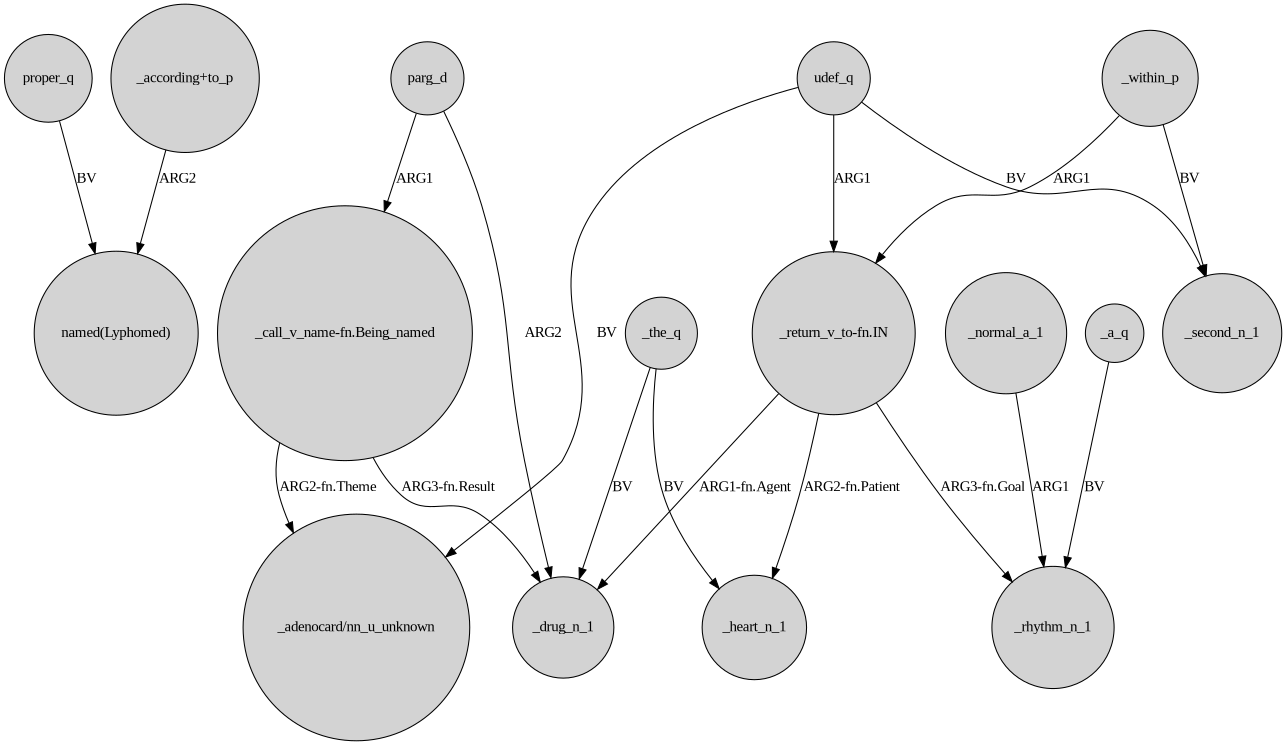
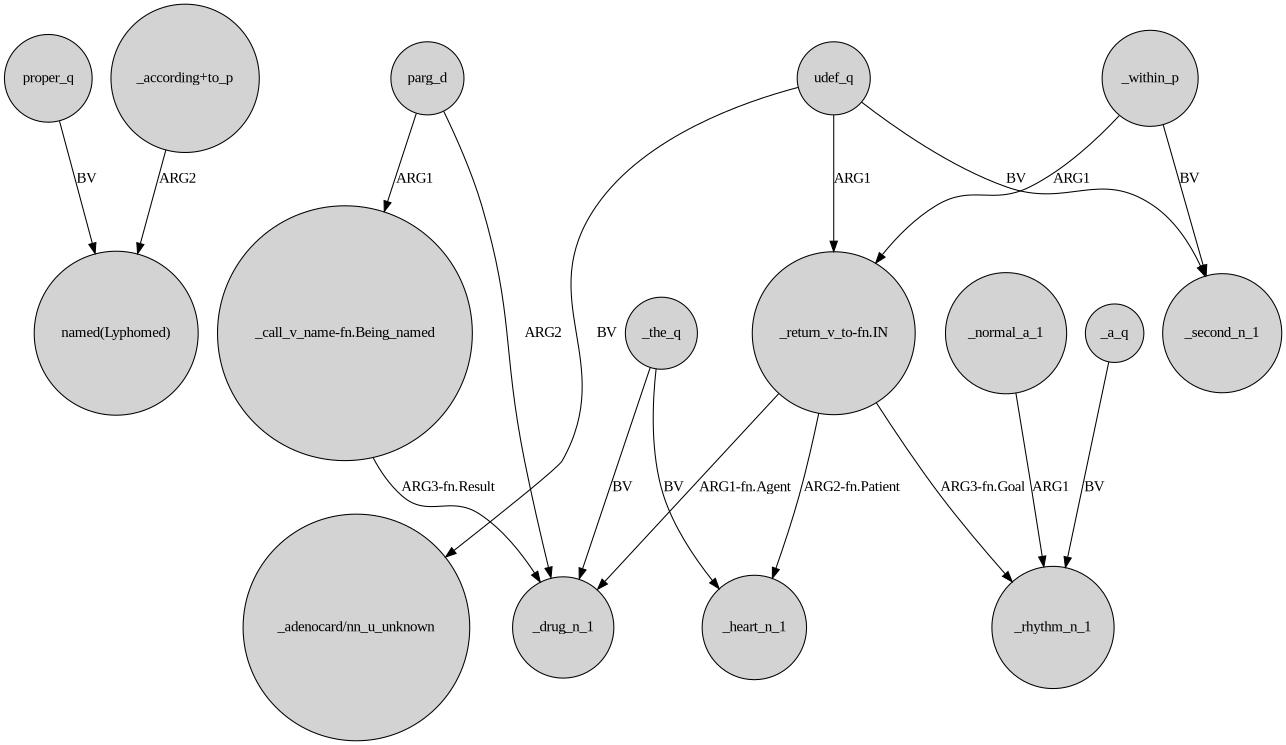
edge "_call_v_name-fn.Being_named" -> "_adenocard/nn_u_unknown": removed, label "ARG2-fn.Theme"
